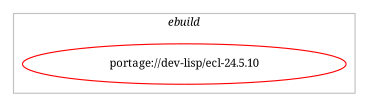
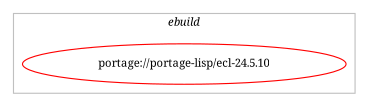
node "portage://dev-lisp/ecl-24.5.10": label "portage://dev-lisp/ecl-24.5.10" -> "portage://portage-lisp/ecl-24.5.10"
